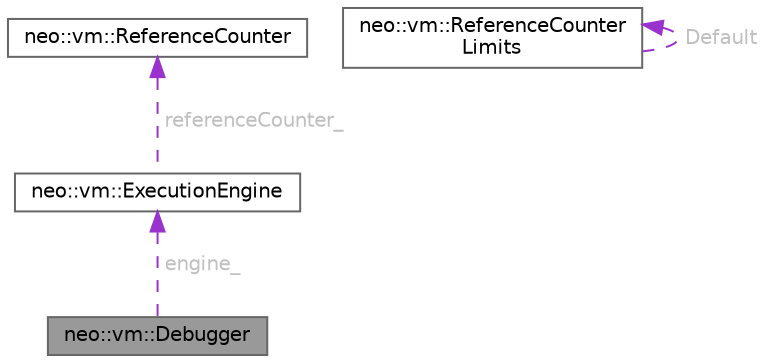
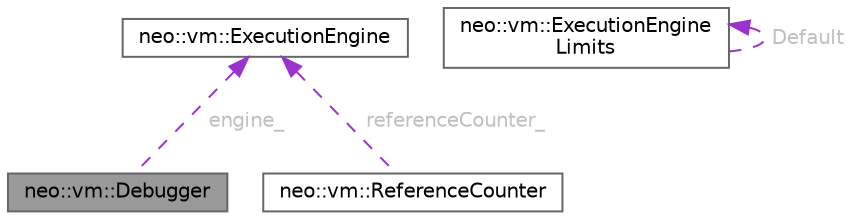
node "neo::vm::ReferenceCounter Limits": label "neo::vm::ReferenceCounter Limits" -> "neo::vm::ExecutionEngine Limits"
edge "neo::vm::ExecutionEngine" -> "neo::vm::ReferenceCounter": reversed
